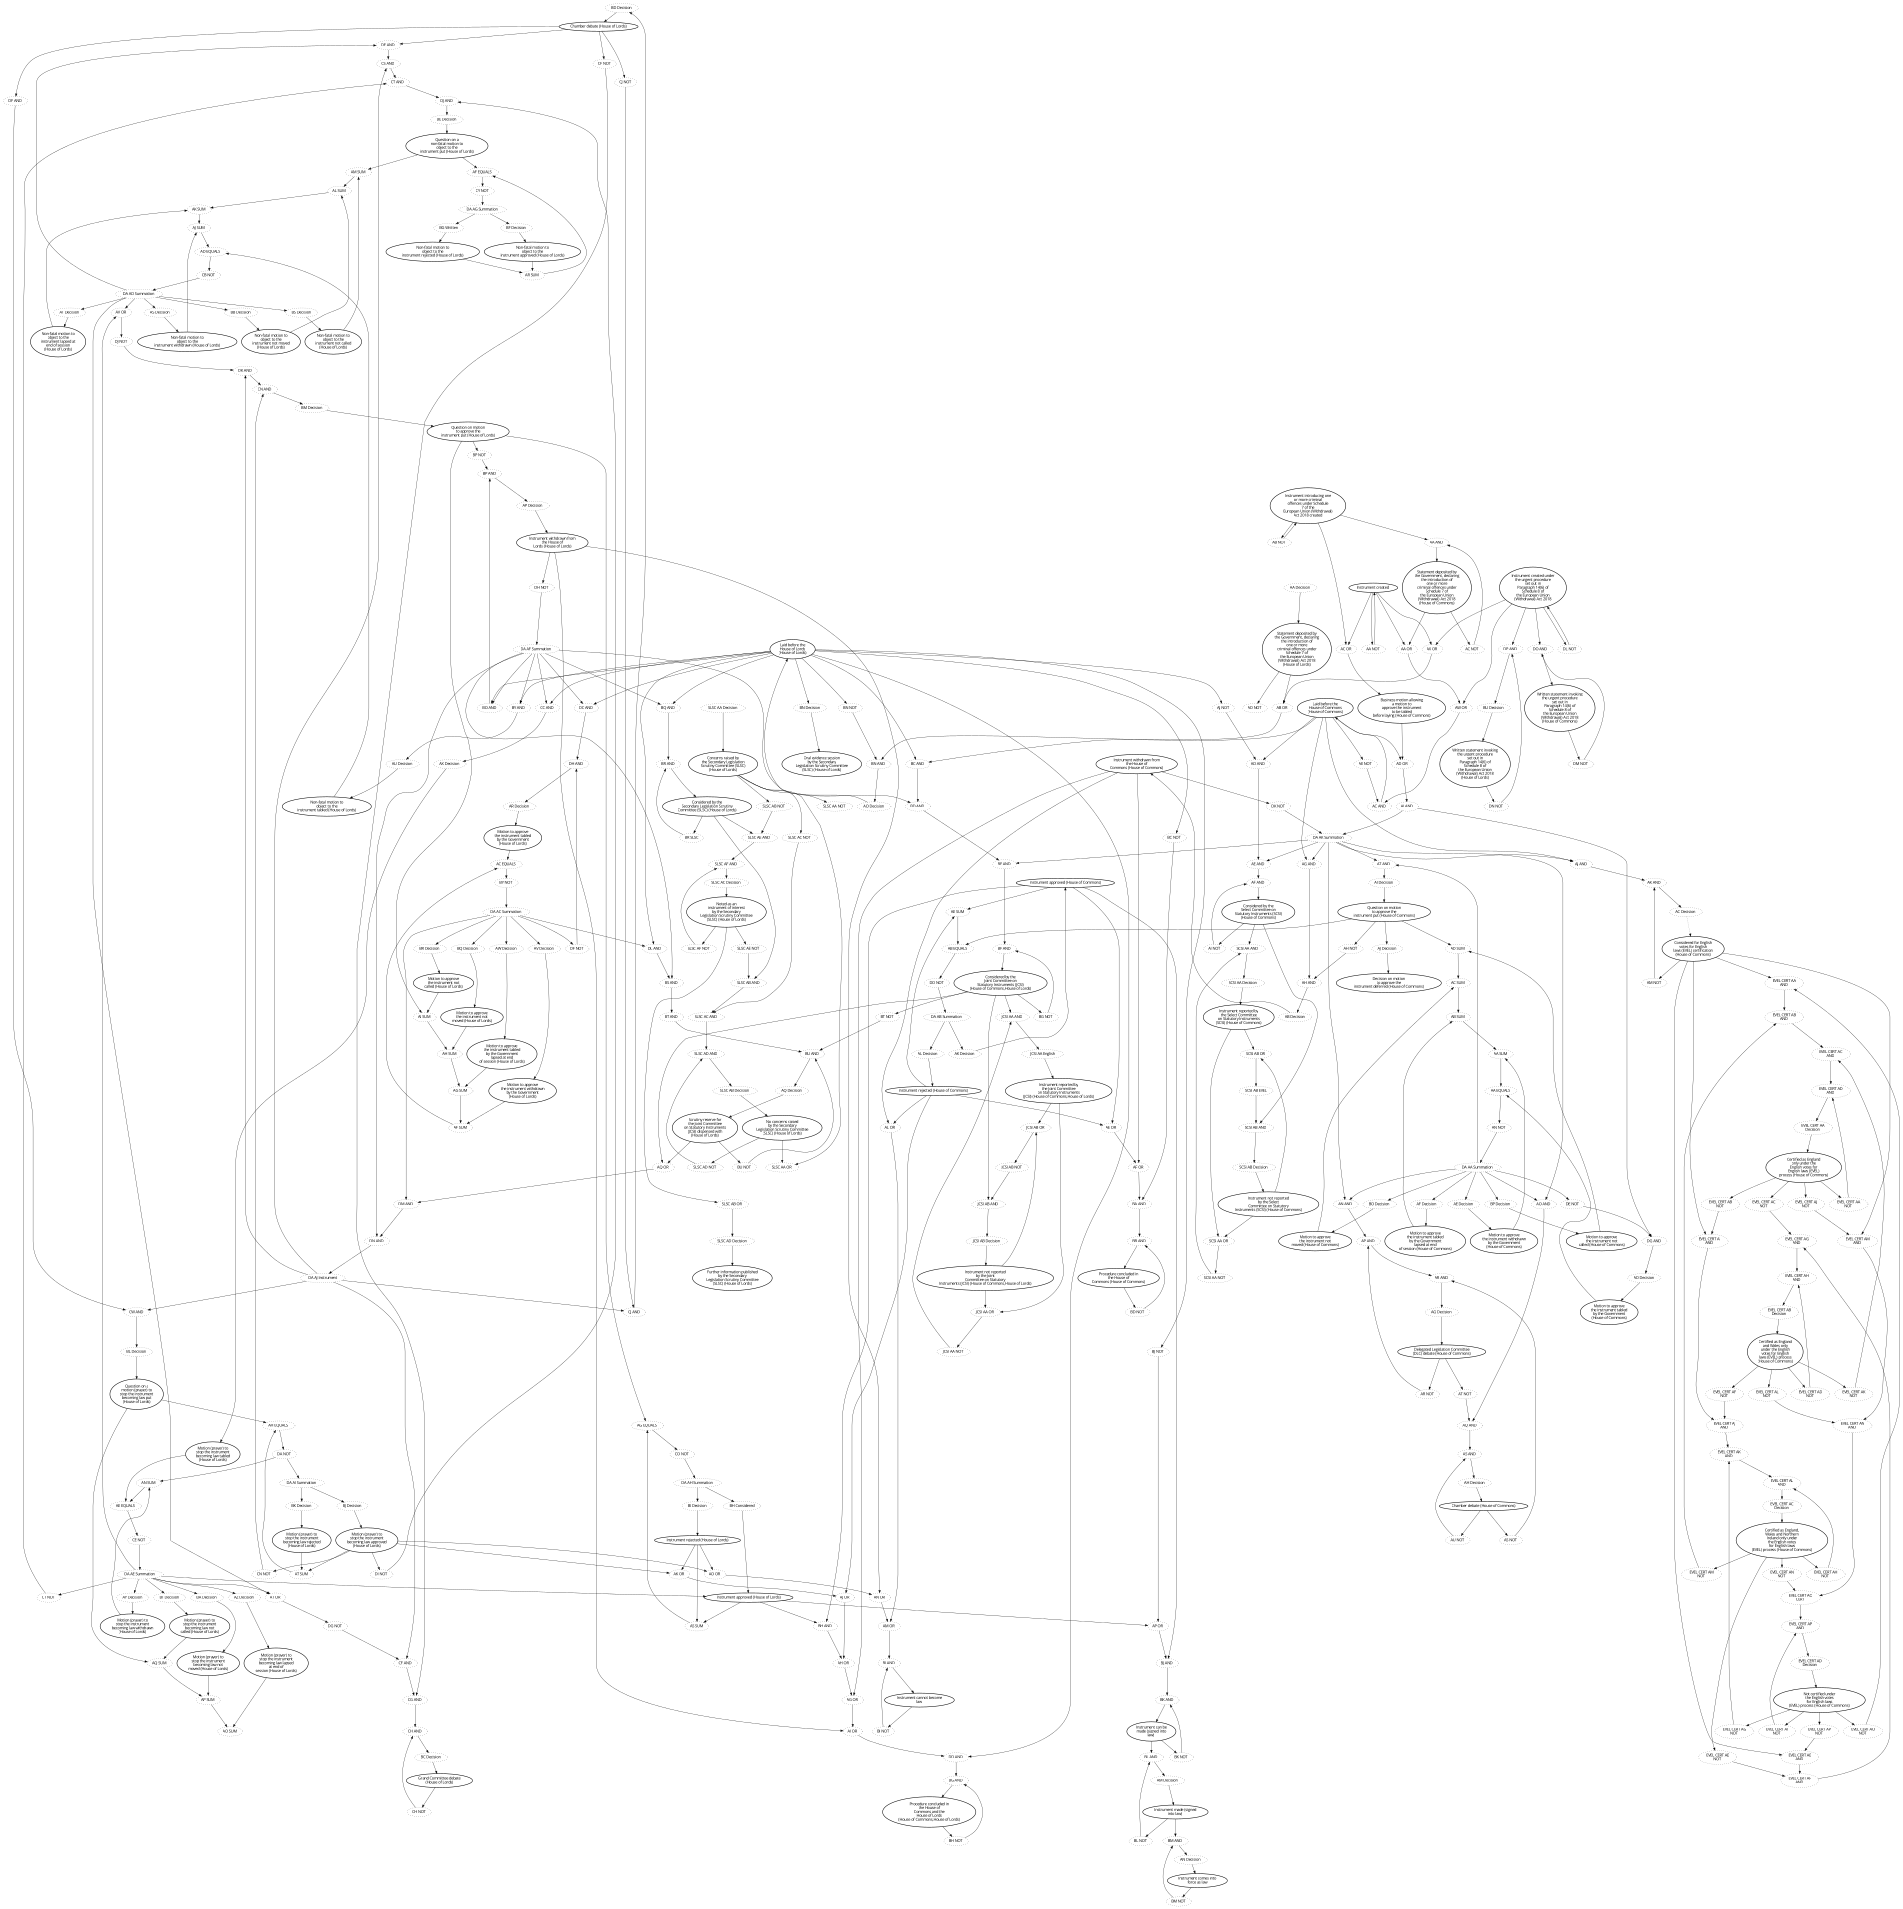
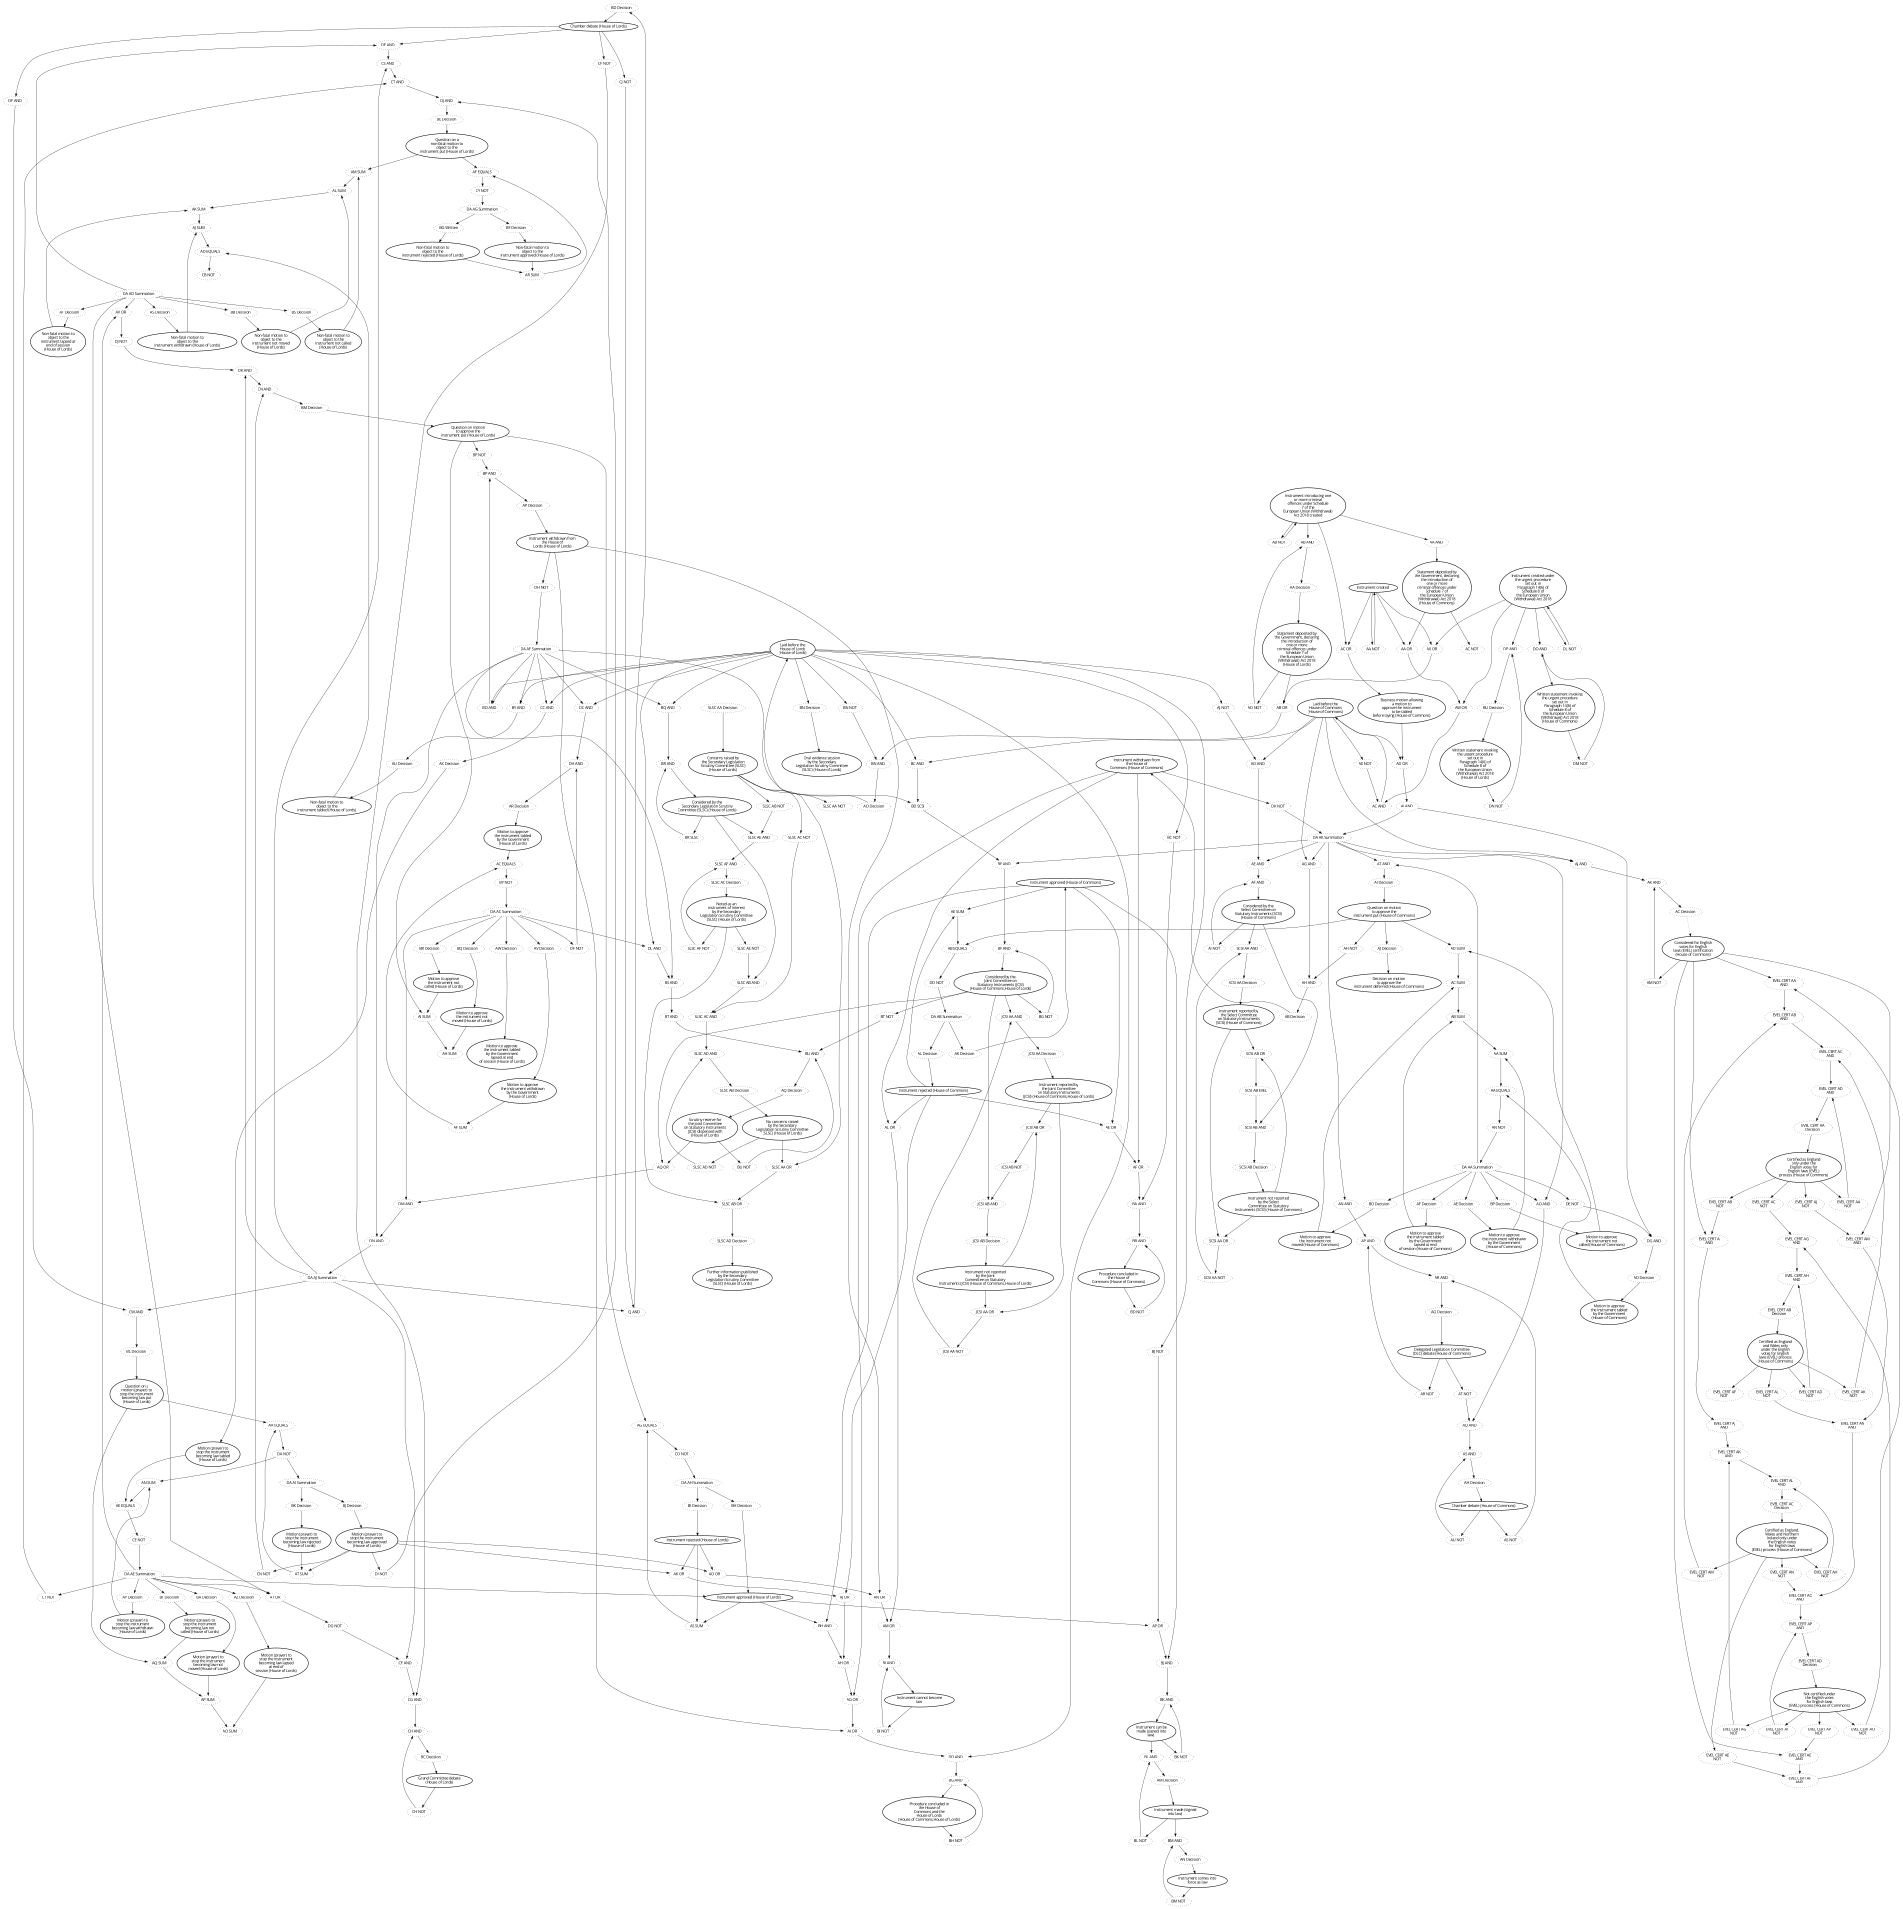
edge "CB NOT" -> "DA AD Summation": removed
node "AB AND": added
edge "AC NOT" -> "AA AND": removed
node "BD AND": label "BD AND" -> "BD SCSI"
node "JCSI AA English": label "JCSI AA English" -> "JCSI AA Decision"
node "AG SUM": removed
edge "DA AA Summation" -> "AN AND": removed
edge "SLSC AA OR" -> "SLSC AB OR": added
node "DA AJ Instrument": label "DA AJ Instrument" -> "DA AJ Summation"
edge "EVEL CERT AF NOT" -> "EVEL CERT AJ AND": removed
node "BH Considered": label "BH Considered" -> "BH Decision"
node "EVEL CERT AO CERT": label "EVEL CERT AO CERT" -> "EVEL CERT AO AND"
